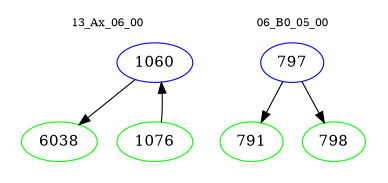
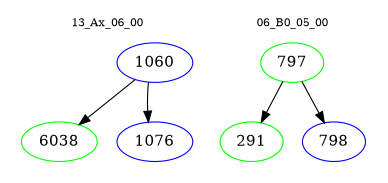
node "797": color blue -> green
edge "1076" -> "1060": reversed
node "1076": color green -> blue
node "791": label "791" -> "291"
node "798": color green -> blue
